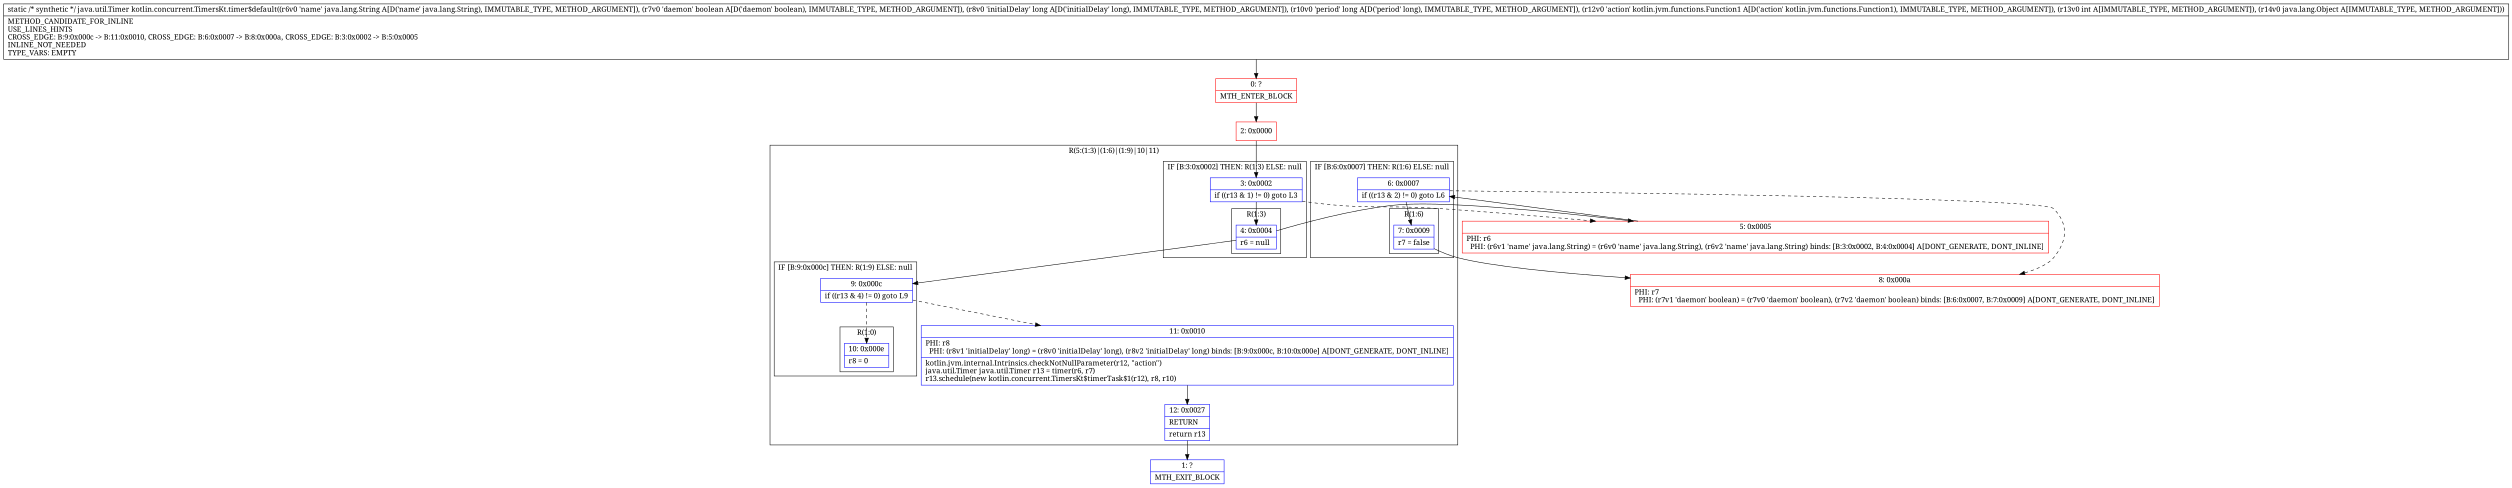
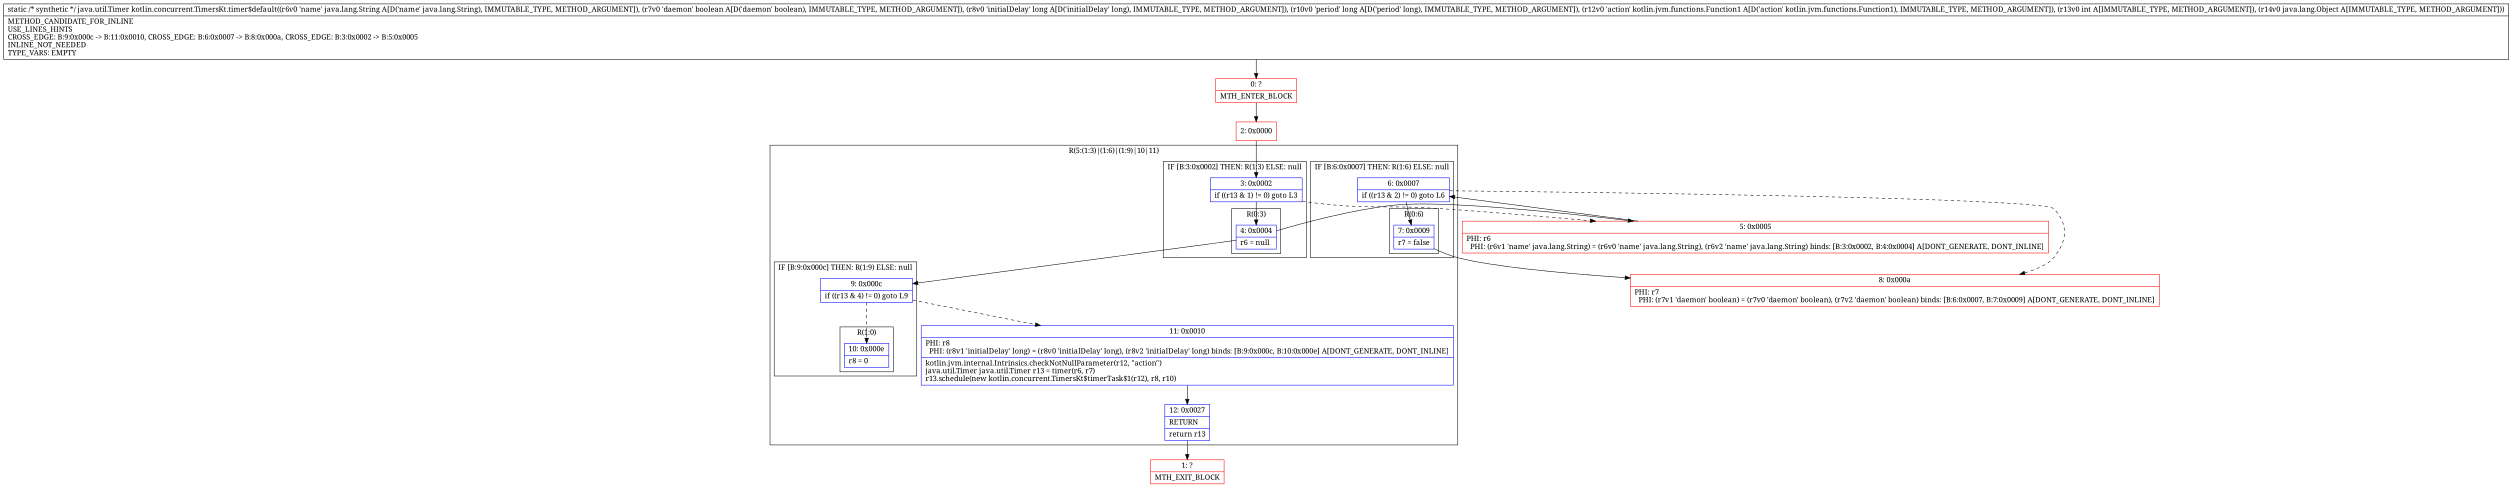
cluster "R(1:3)": label "R(1:3)" -> "R(0:3)"
cluster "R(1:6)": label "R(1:6)" -> "R(0:6)"
node "1: ?": color blue -> red
